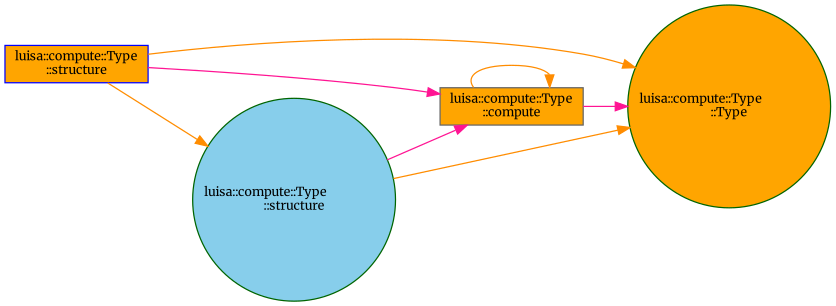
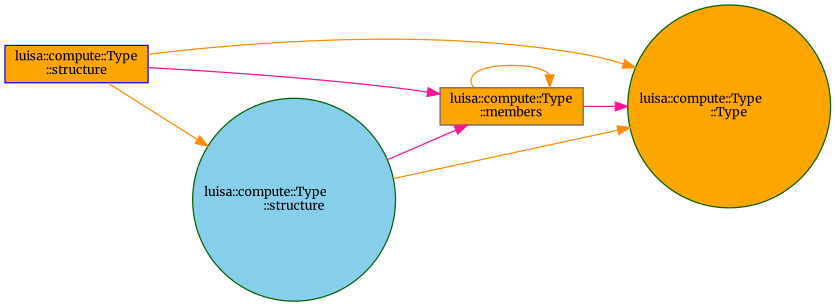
node "luisa::compute::Type ::compute": label "luisa::compute::Type ::compute" -> "luisa::compute::Type ::members"
